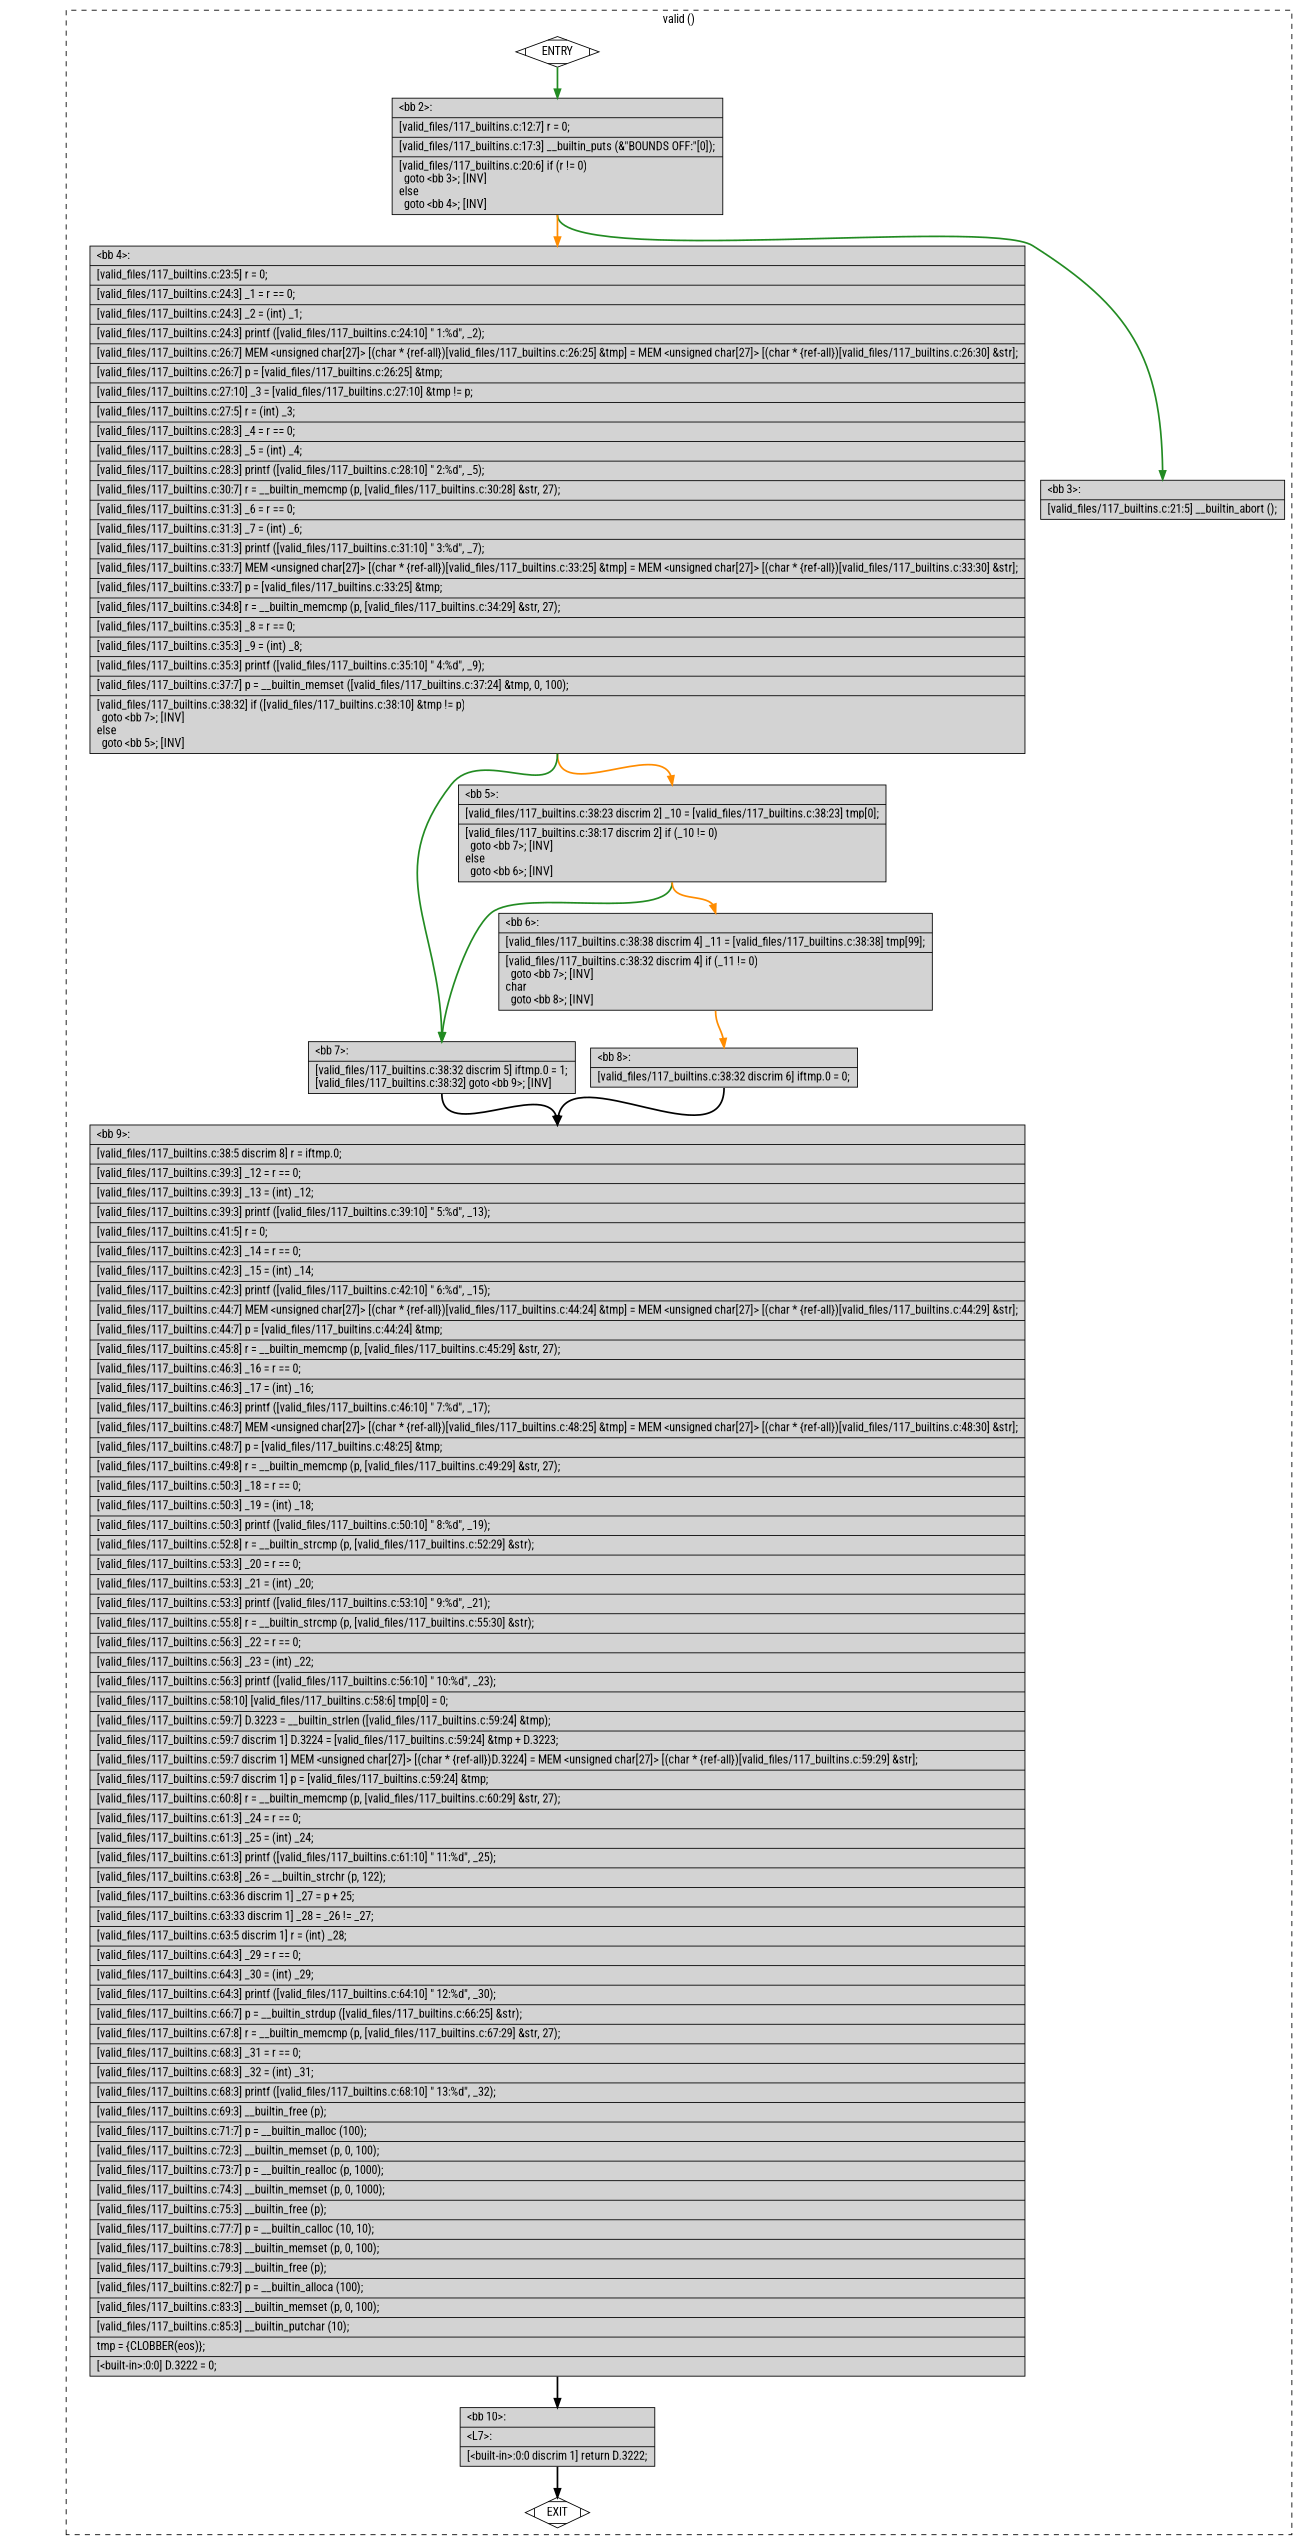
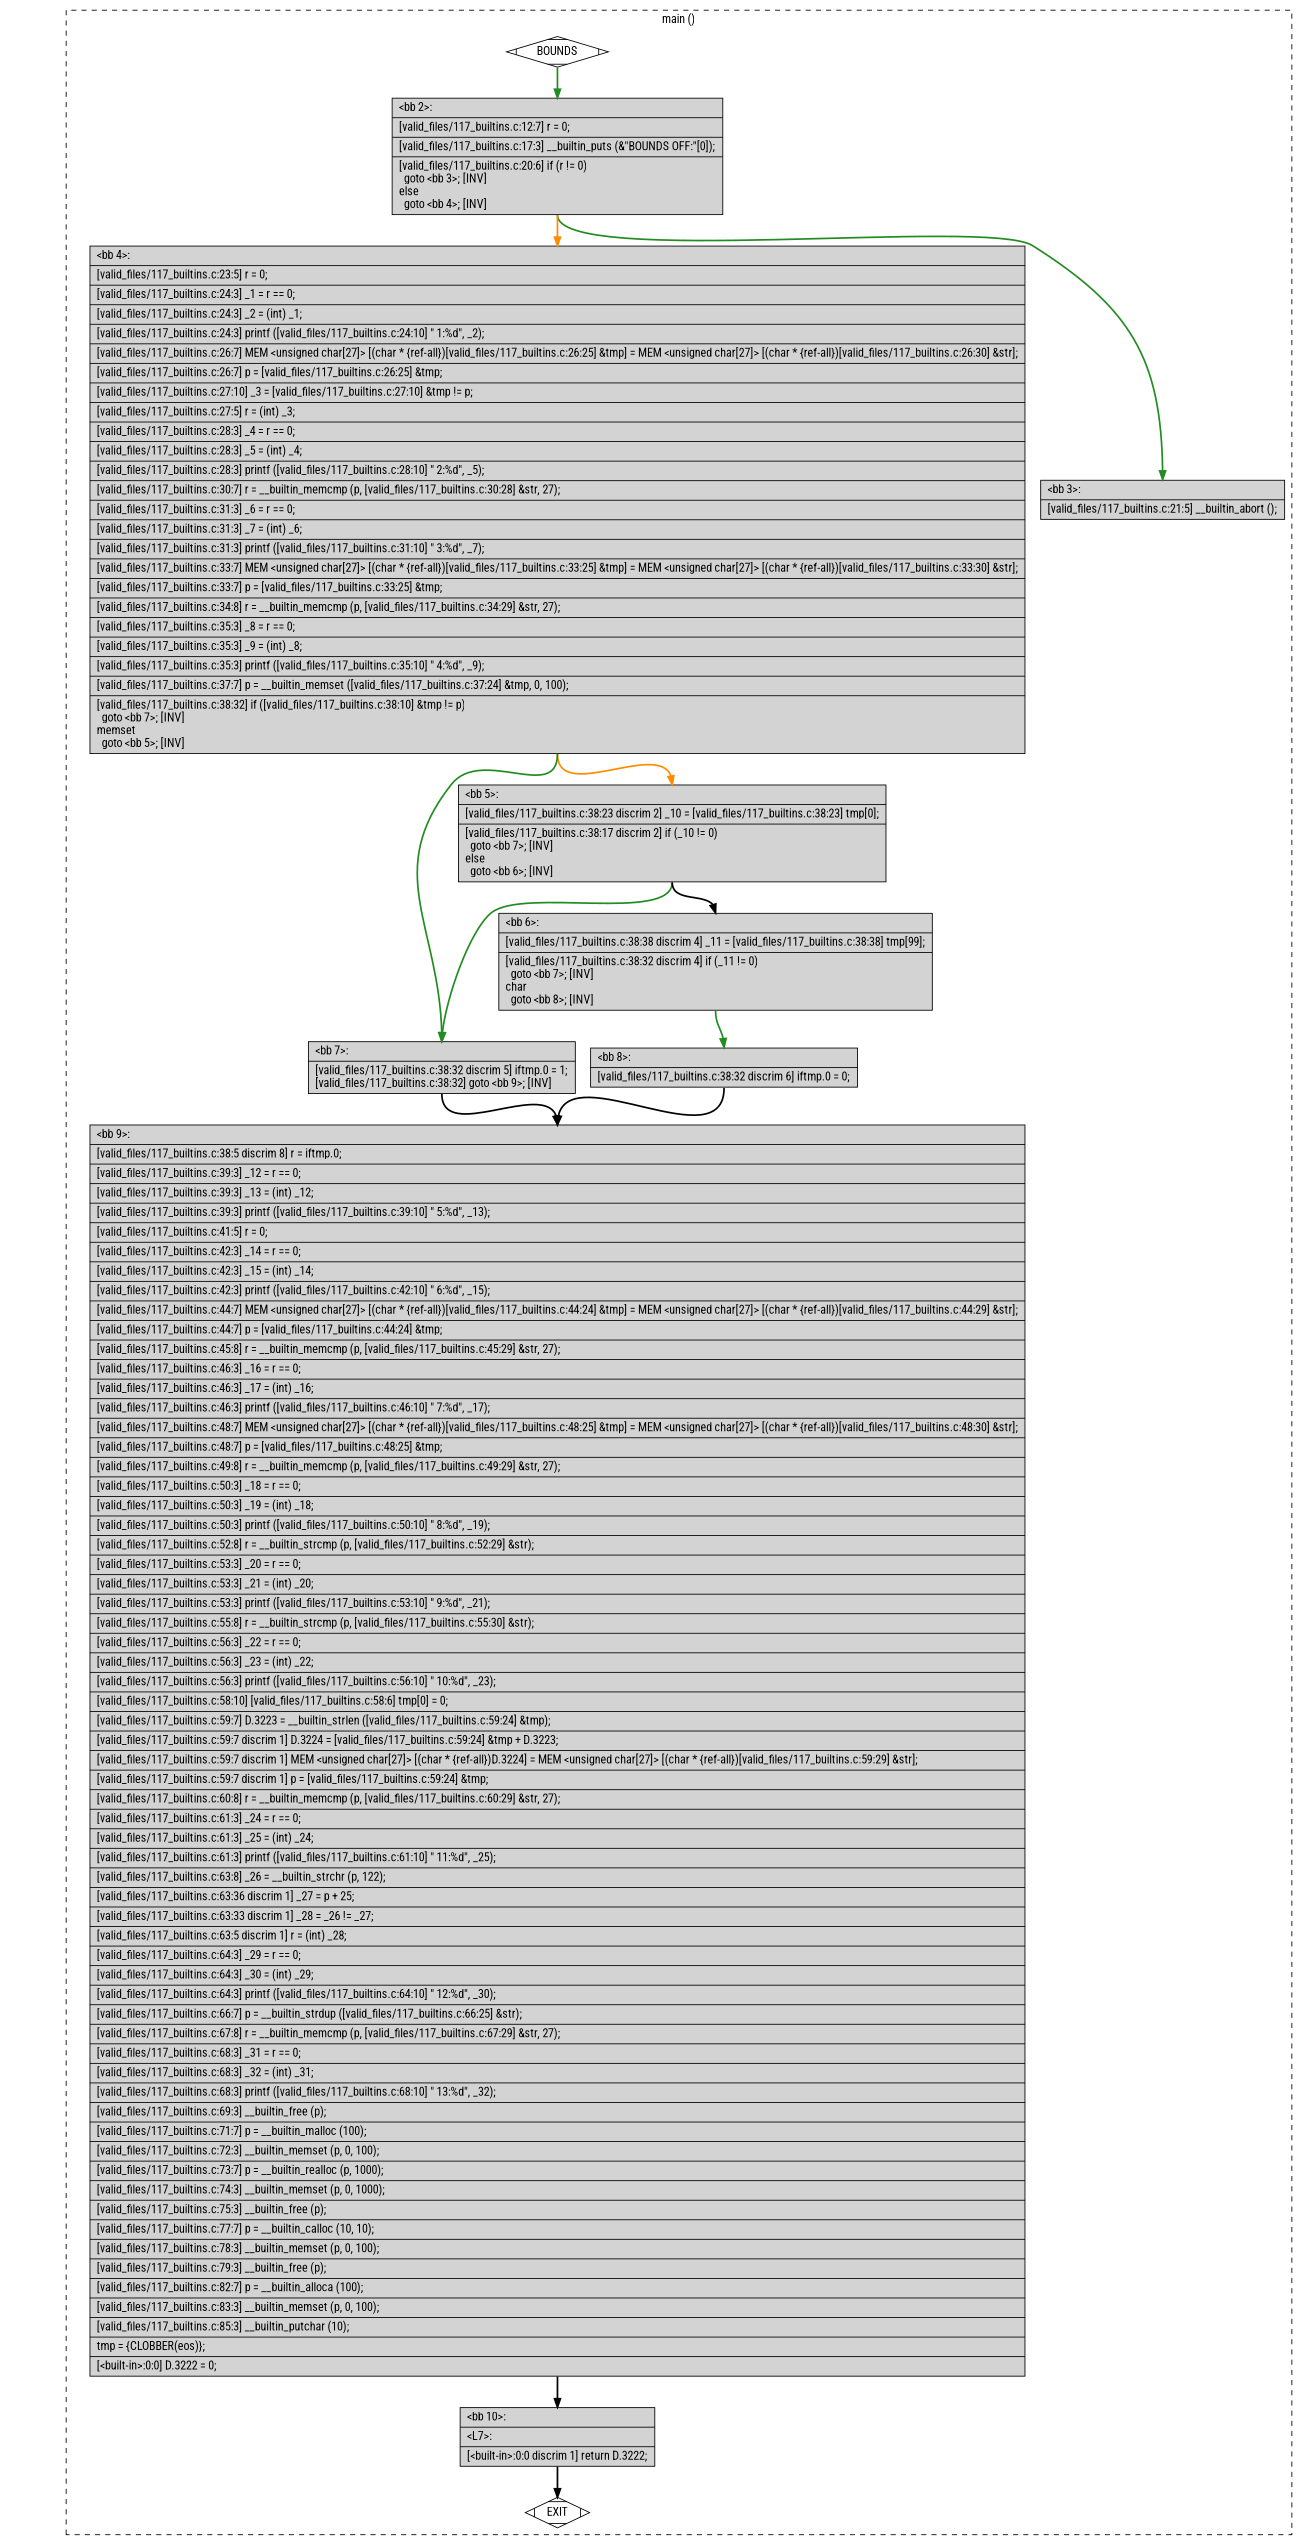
cluster "valid ()": label "valid ()" -> "main ()"
node "ENTRY": label "ENTRY" -> "BOUNDS"
node "<bb 4>:": text "else" -> "memset"
edge "<bb 5>:" -> "<bb 6>:": color darkorange -> black
edge "<bb 6>:" -> "<bb 8>:": color darkorange -> forestgreen
